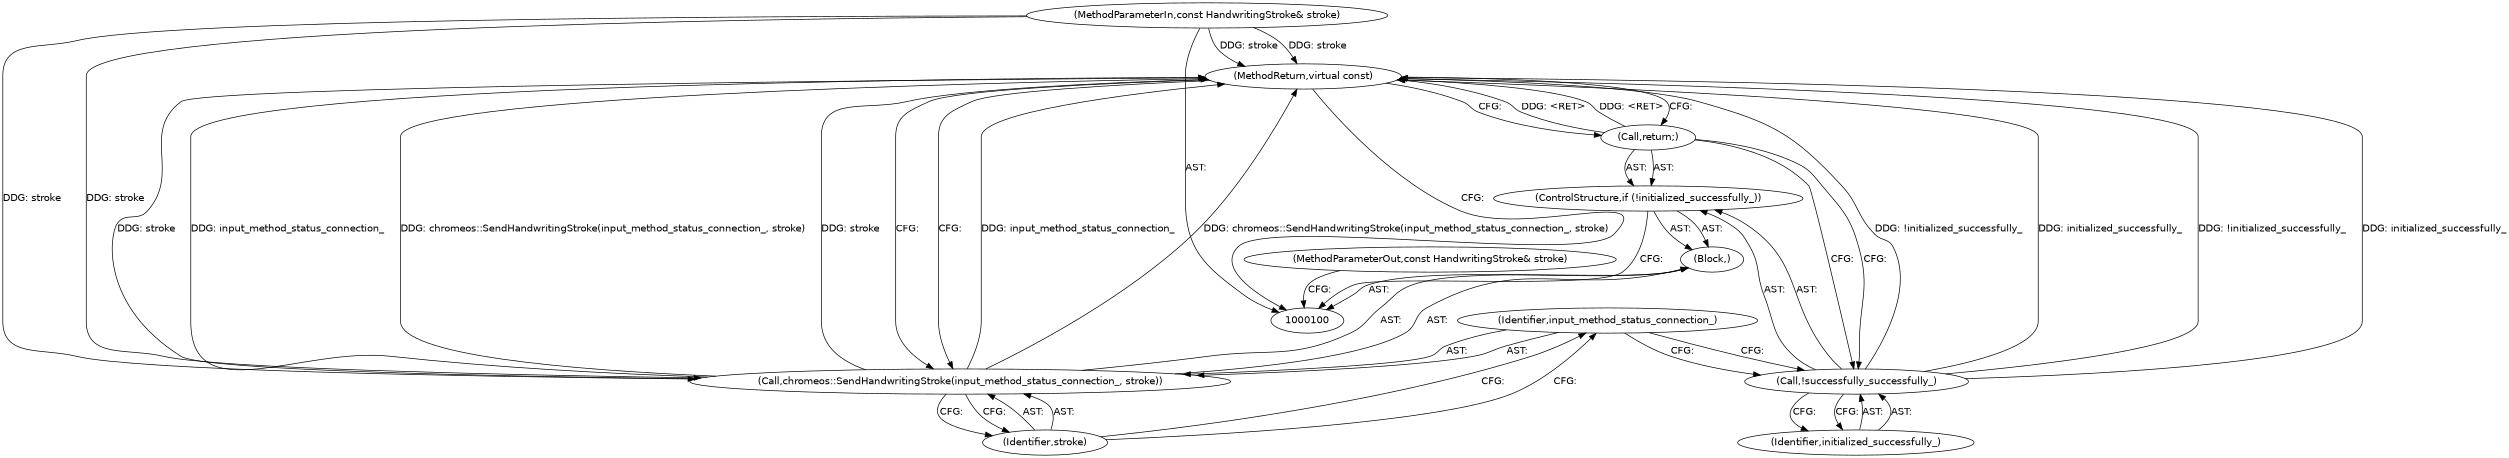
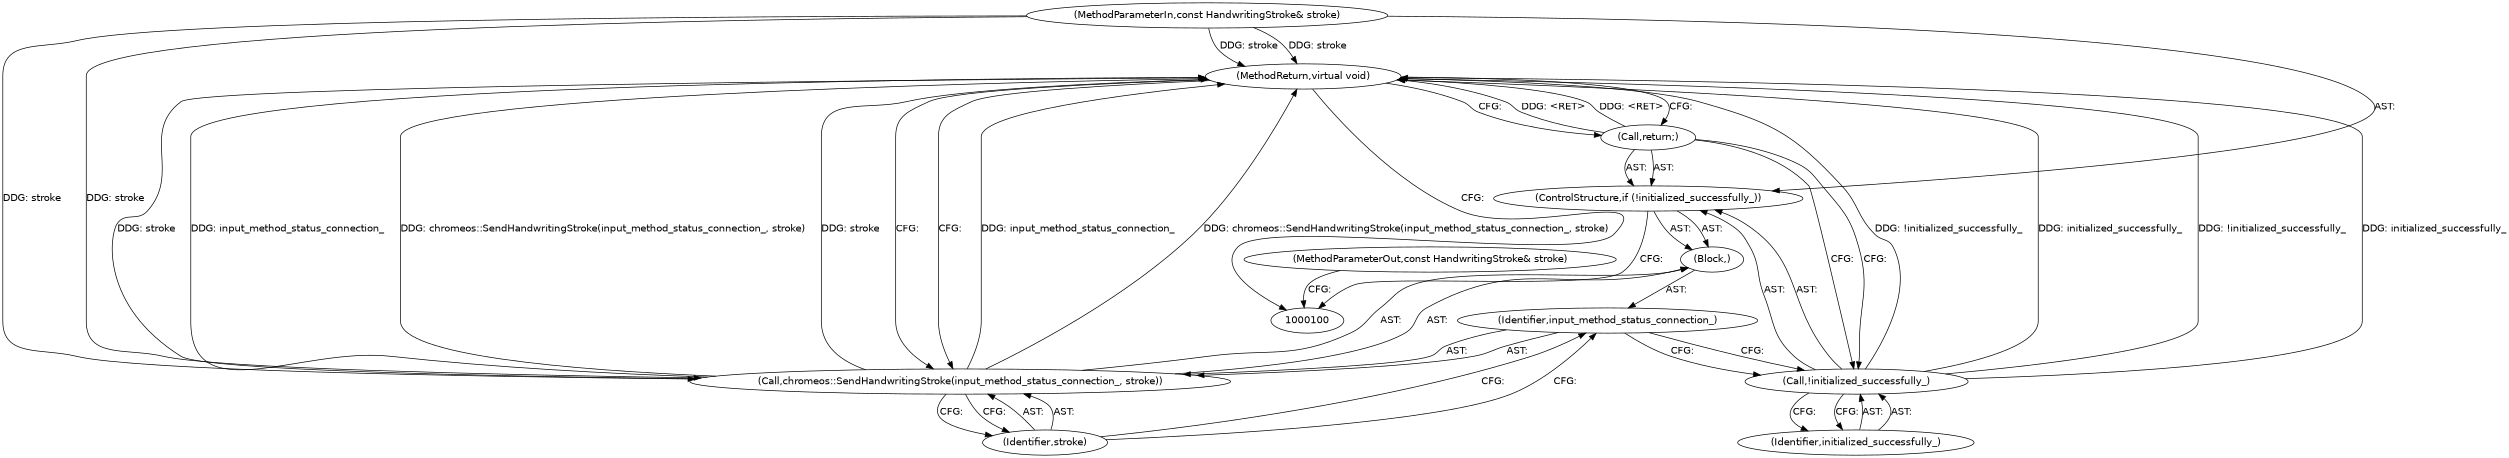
node "(MethodReturn,virtual const)": label "(MethodReturn,virtual const)" -> "(MethodReturn,virtual void)"
edge "(MethodParameterIn,const HandwritingStroke& stroke)" -> "1000100": now "(MethodParameterIn,const HandwritingStroke& stroke)" -> "(ControlStructure,if (!initialized_successfully_))"
edge "(Block,)" -> "1000100": now "(Block,)" -> "(Identifier,input_method_status_connection_)"
node "(Call,!successfully_successfully_)": label "(Call,!successfully_successfully_)" -> "(Call,!initialized_successfully_)"
